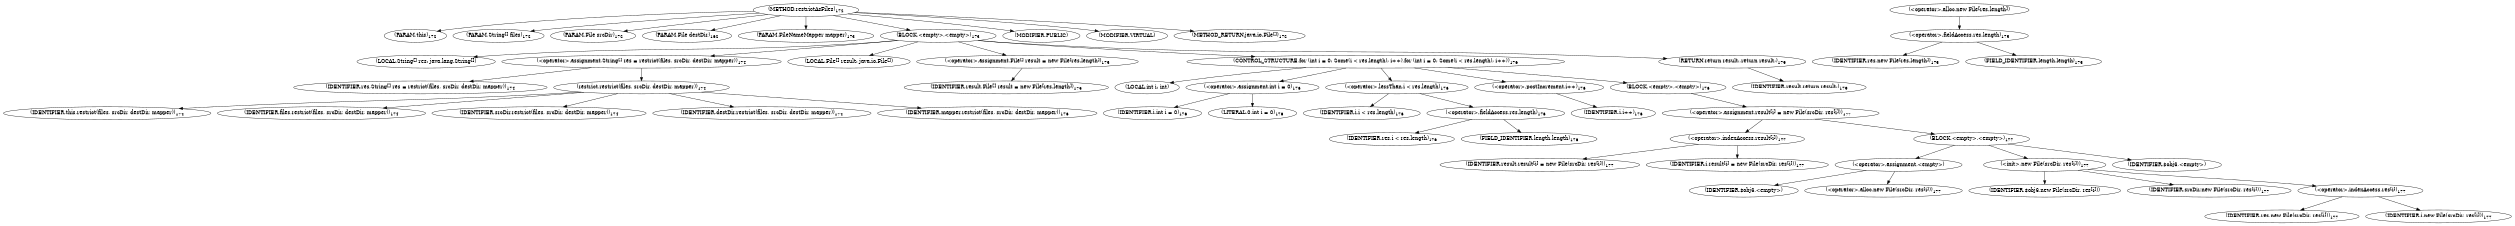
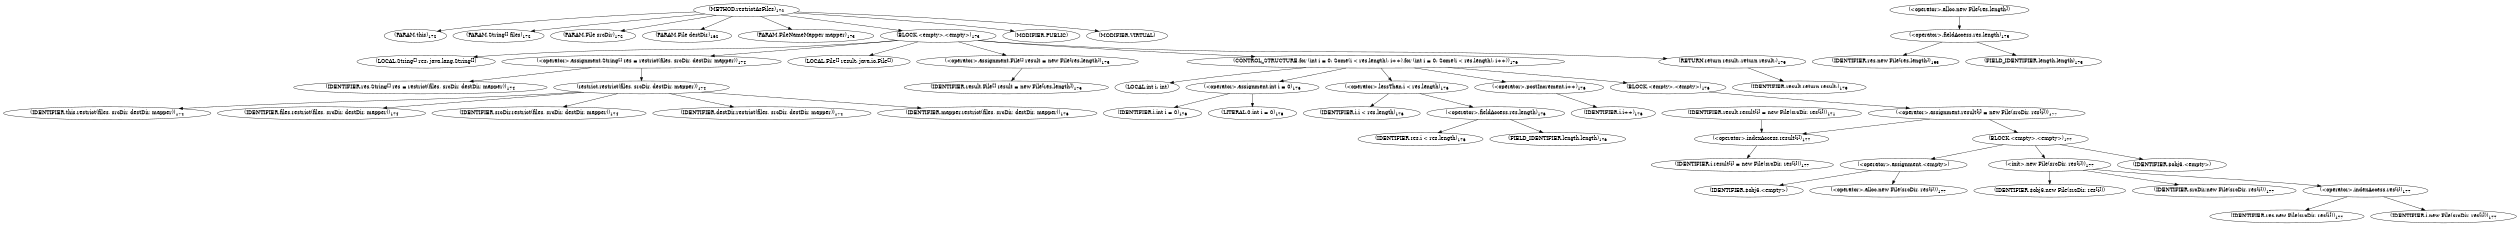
node "(METHOD_RETURN,java.io.File[])": removed
node "(IDENTIFIER,res,new File[res.length])": text "175" -> "195"
edge "(<operator>.indexAccess,result[i])" -> "(IDENTIFIER,result,result[i] = new File(srcDir, res[i]))": reversed
node "(IDENTIFIER,result,result[i] = new File(srcDir, res[i]))": text "177" -> "171"
